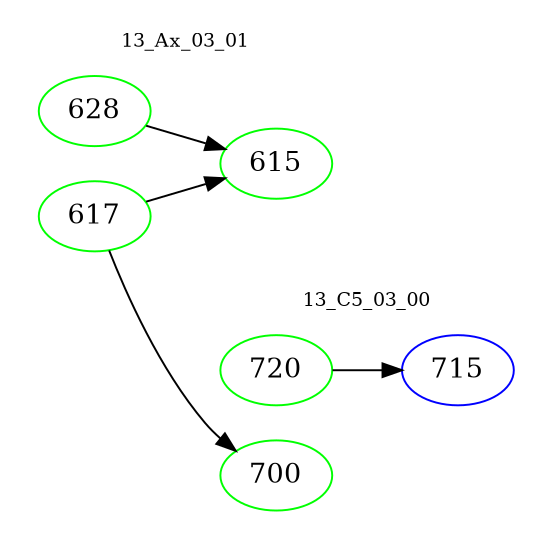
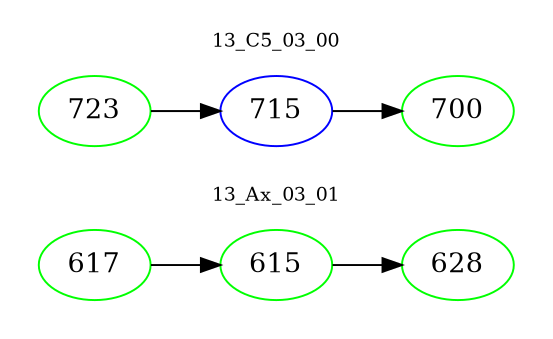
edge "628" -> "615": reversed
edge "617" -> "700": now "715" -> "700"
node "720": label "720" -> "723"
